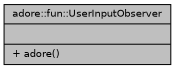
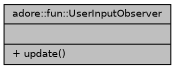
node "adore::fun::UserInputObserver": text "+ adore()" -> "+ update()"
